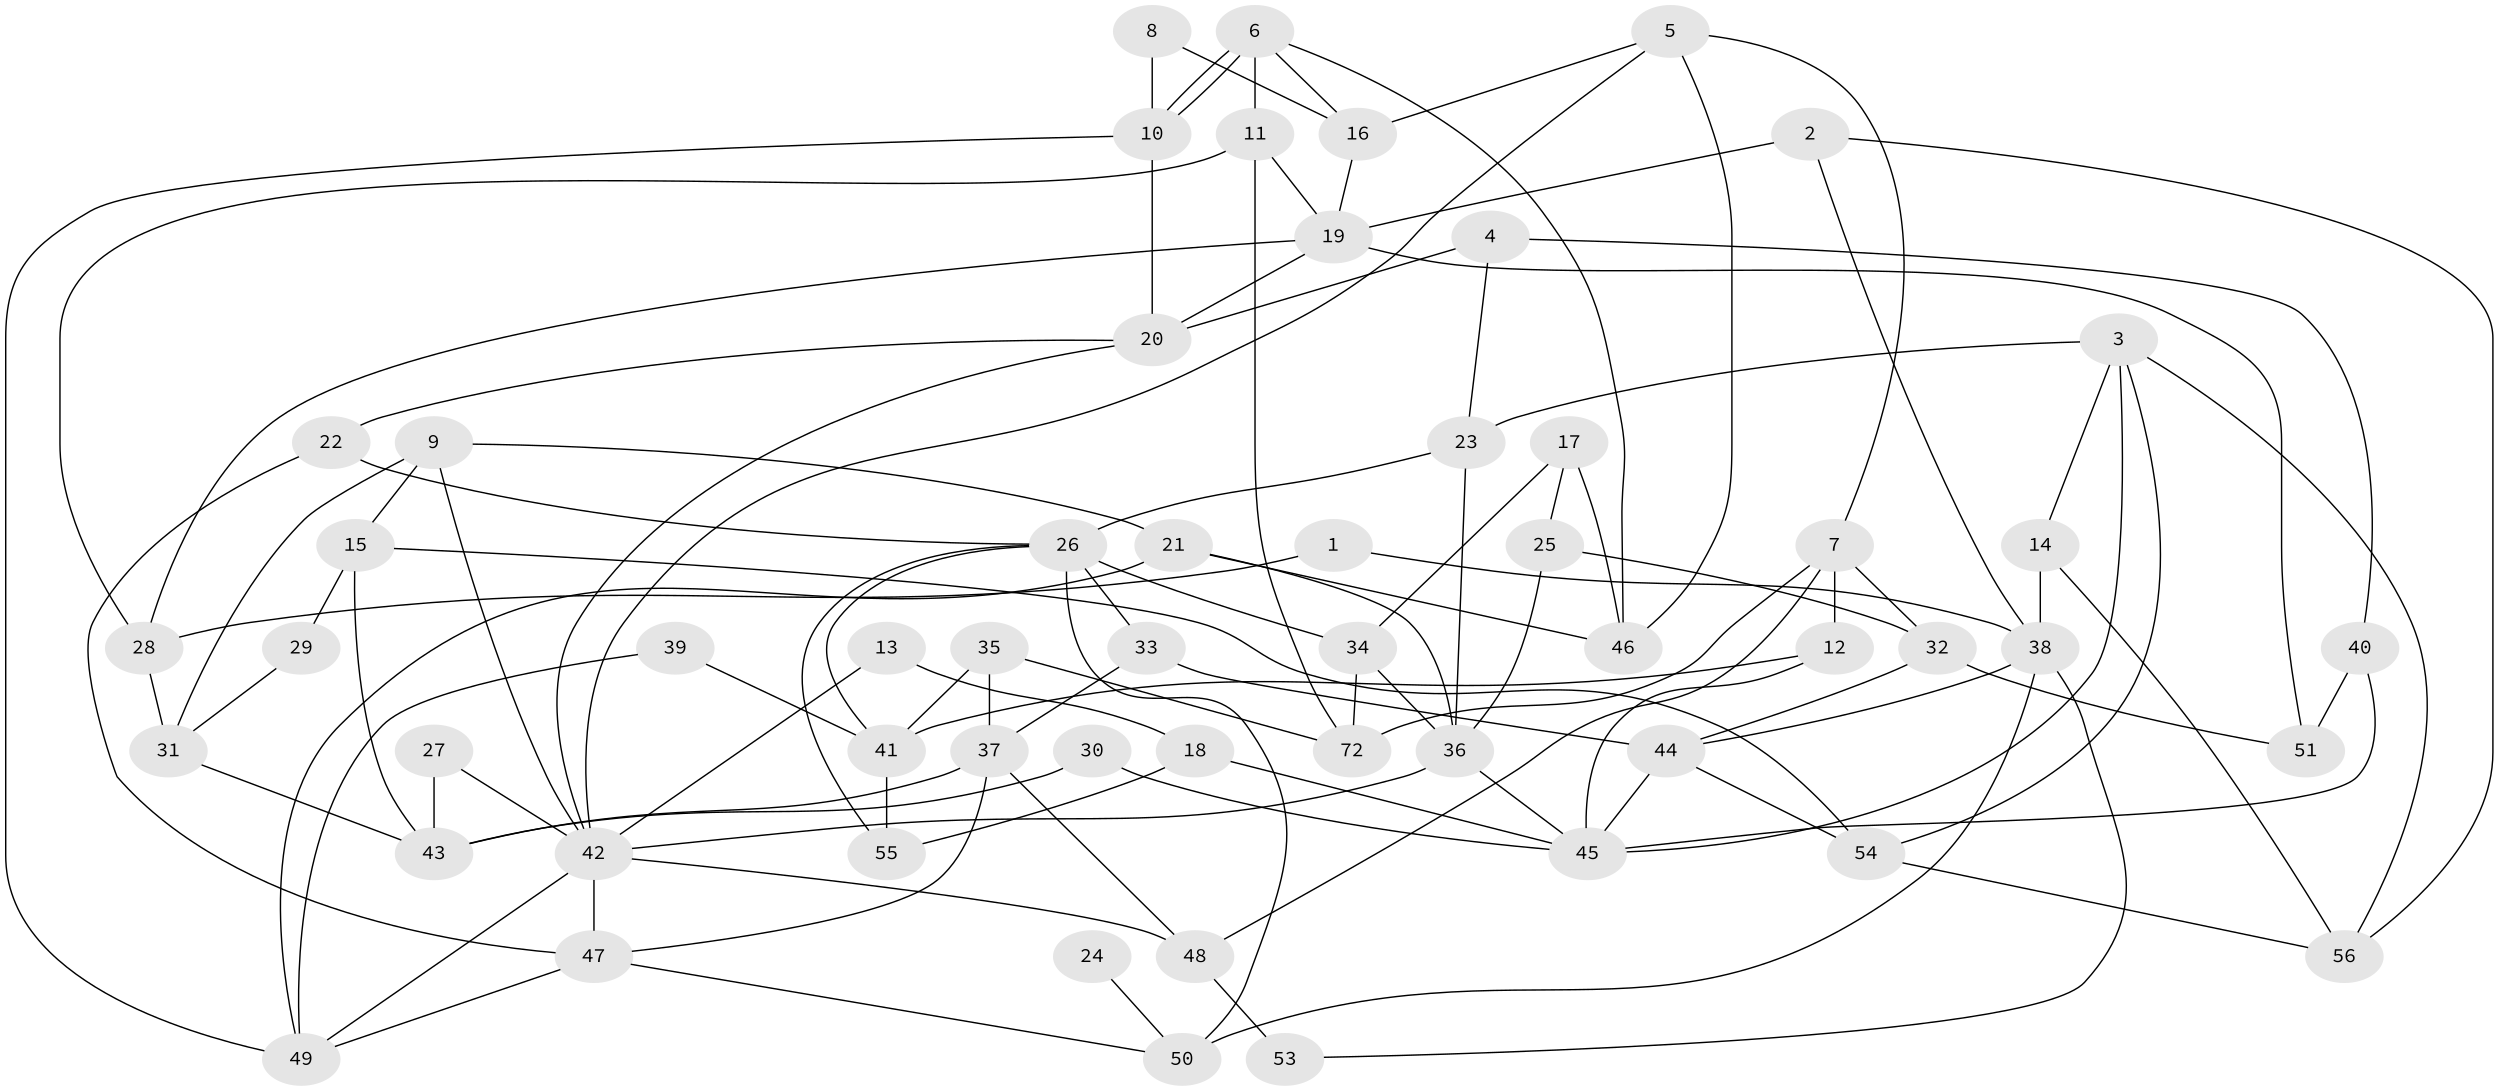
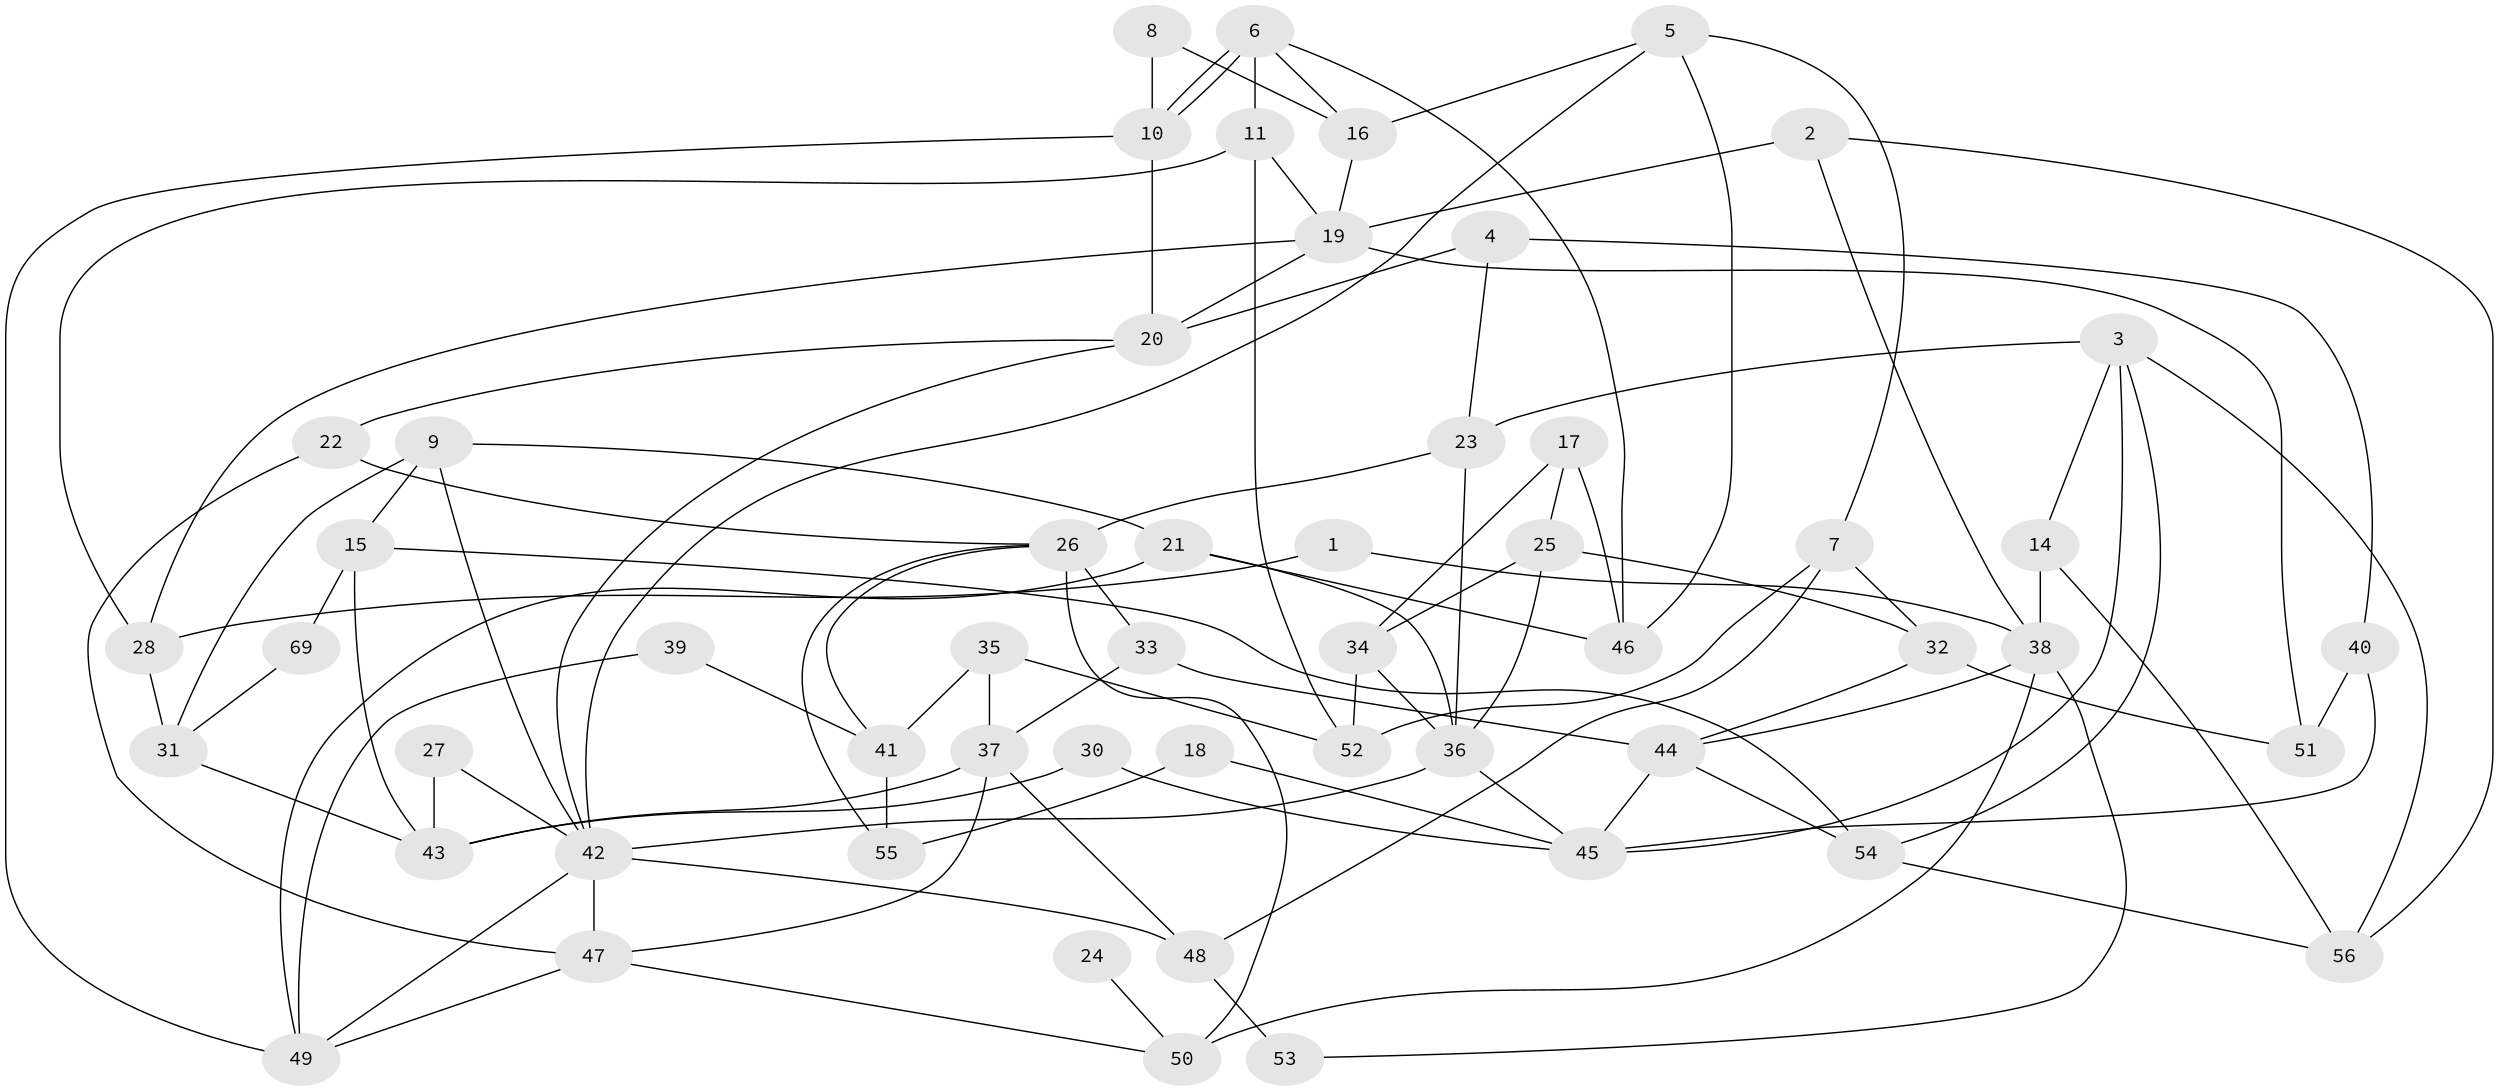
edge "26" -- "34": now "25" -- "34"
node "29": label "29" -> "69"
node "13": removed
node "12": removed
node "72": label "72" -> "52"
